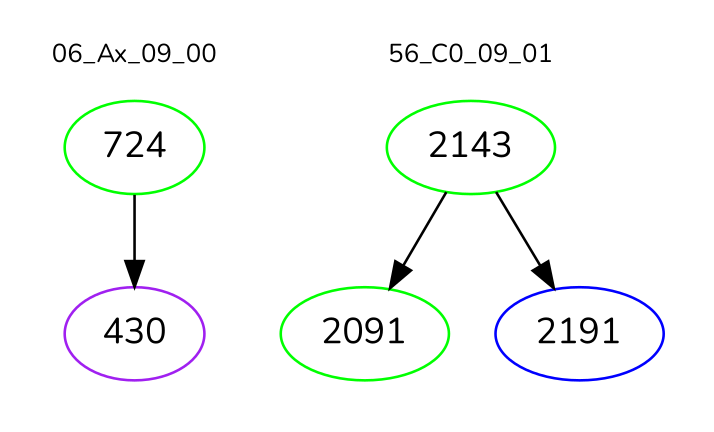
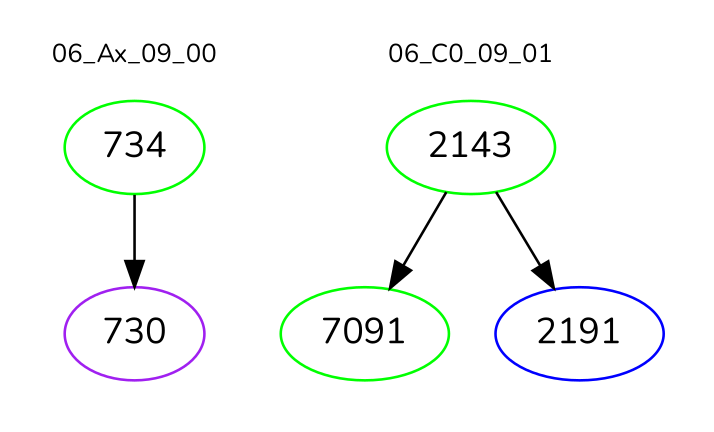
cluster "56_C0_09_01": label "56_C0_09_01" -> "06_C0_09_01"
node "724": label "724" -> "734"
node "430": label "430" -> "730"
node "2091": label "2091" -> "7091"
